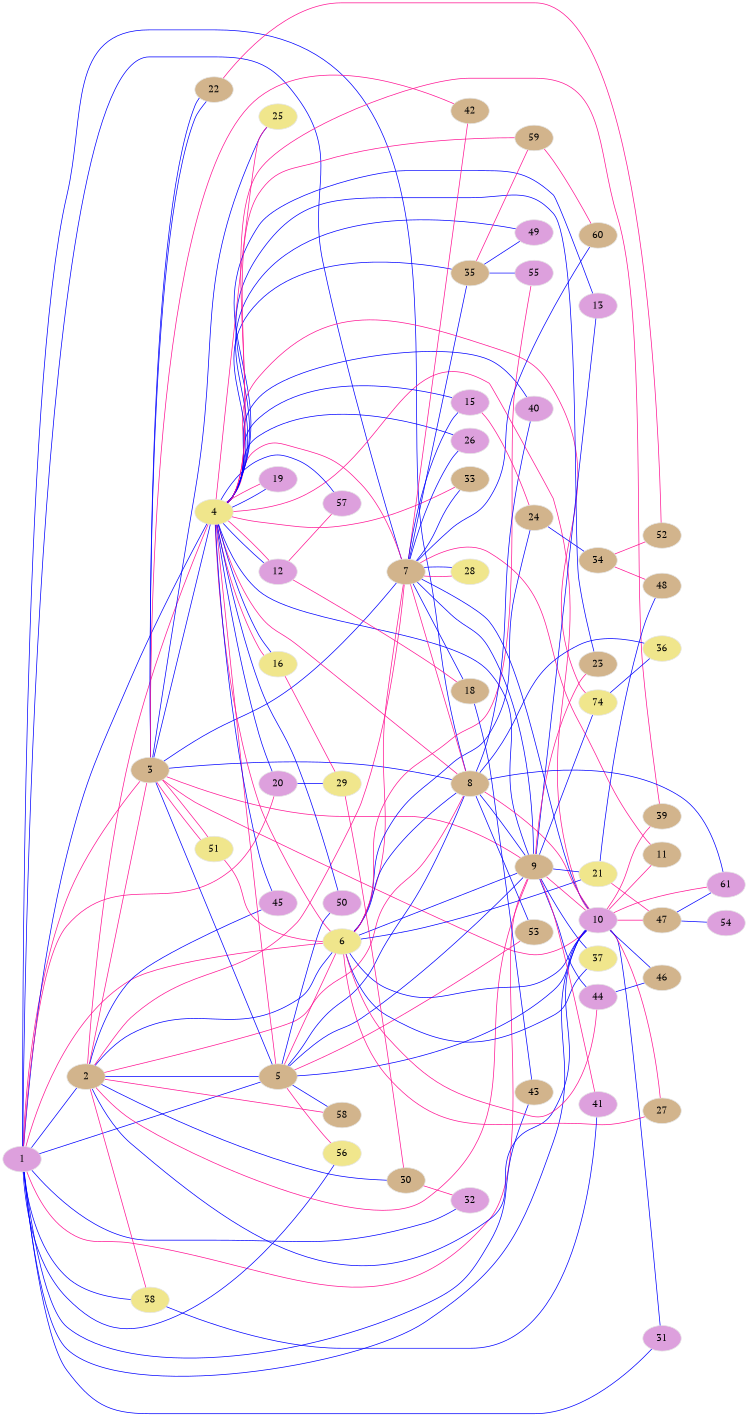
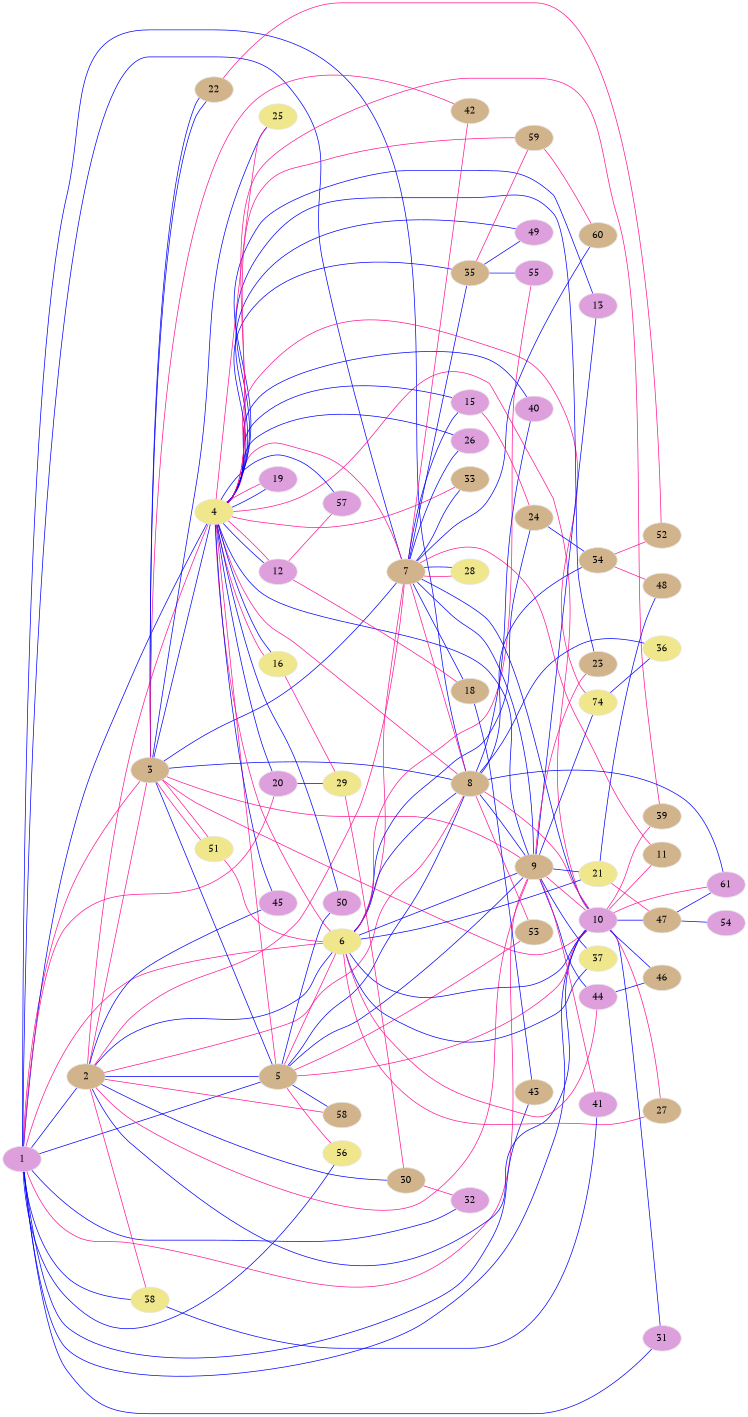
edge "34" -- "8": added
edge "8" -- "53": color blue -> deeppink
edge "10" -- "47": color deeppink -> blue
edge "10" -- "5": color blue -> deeppink
